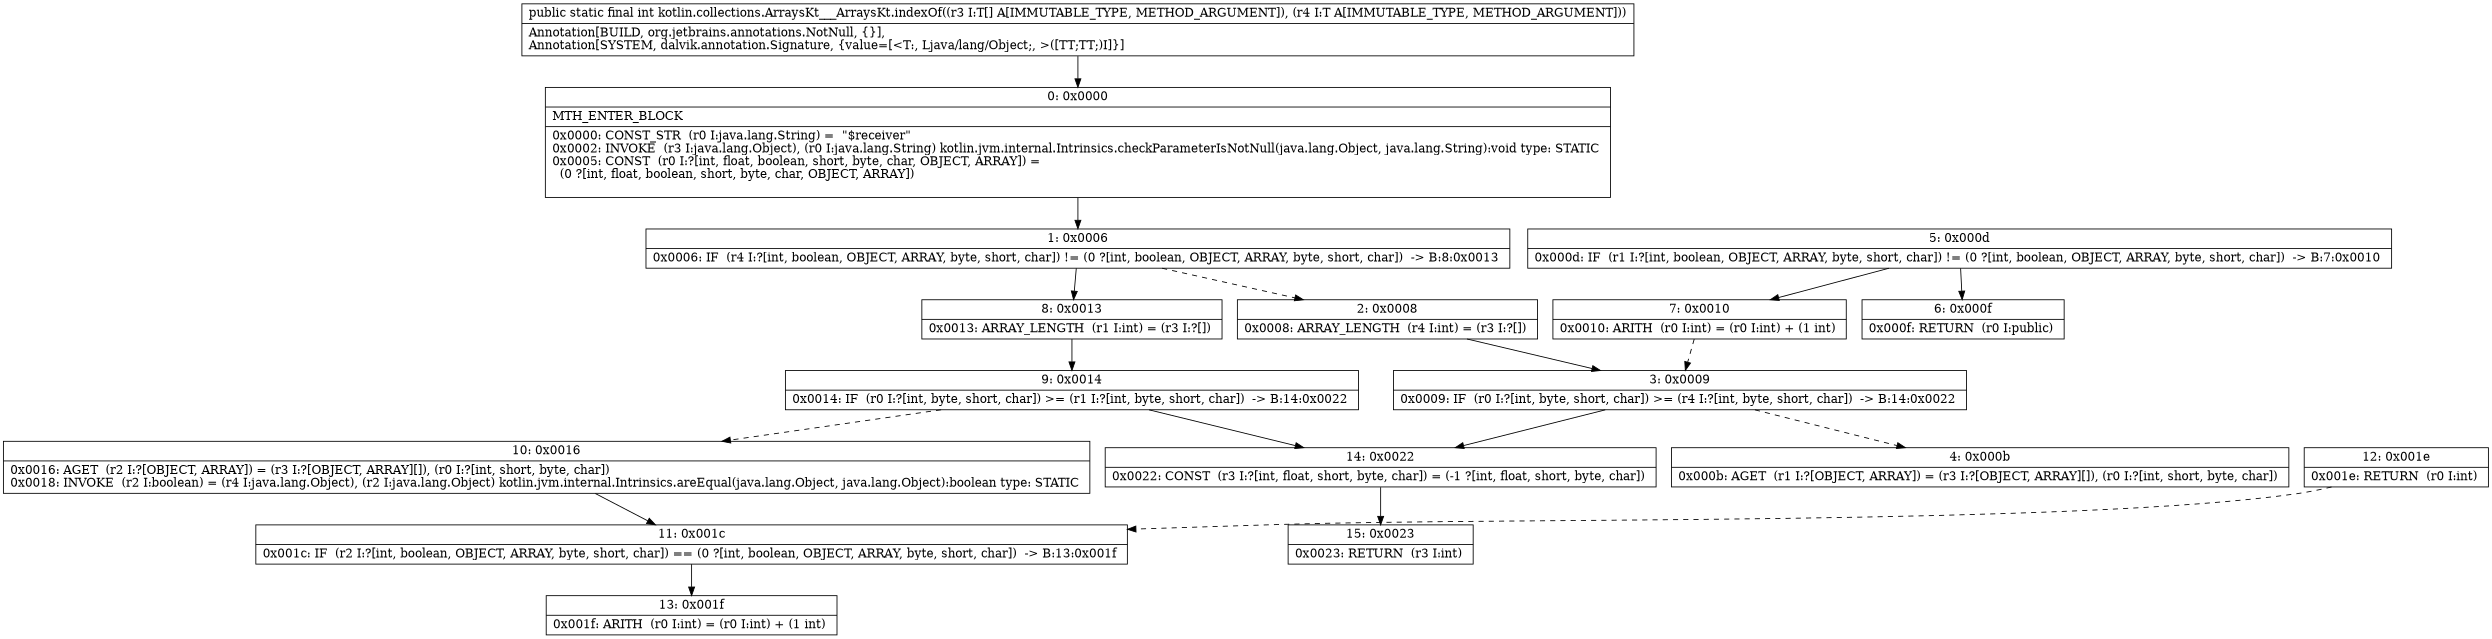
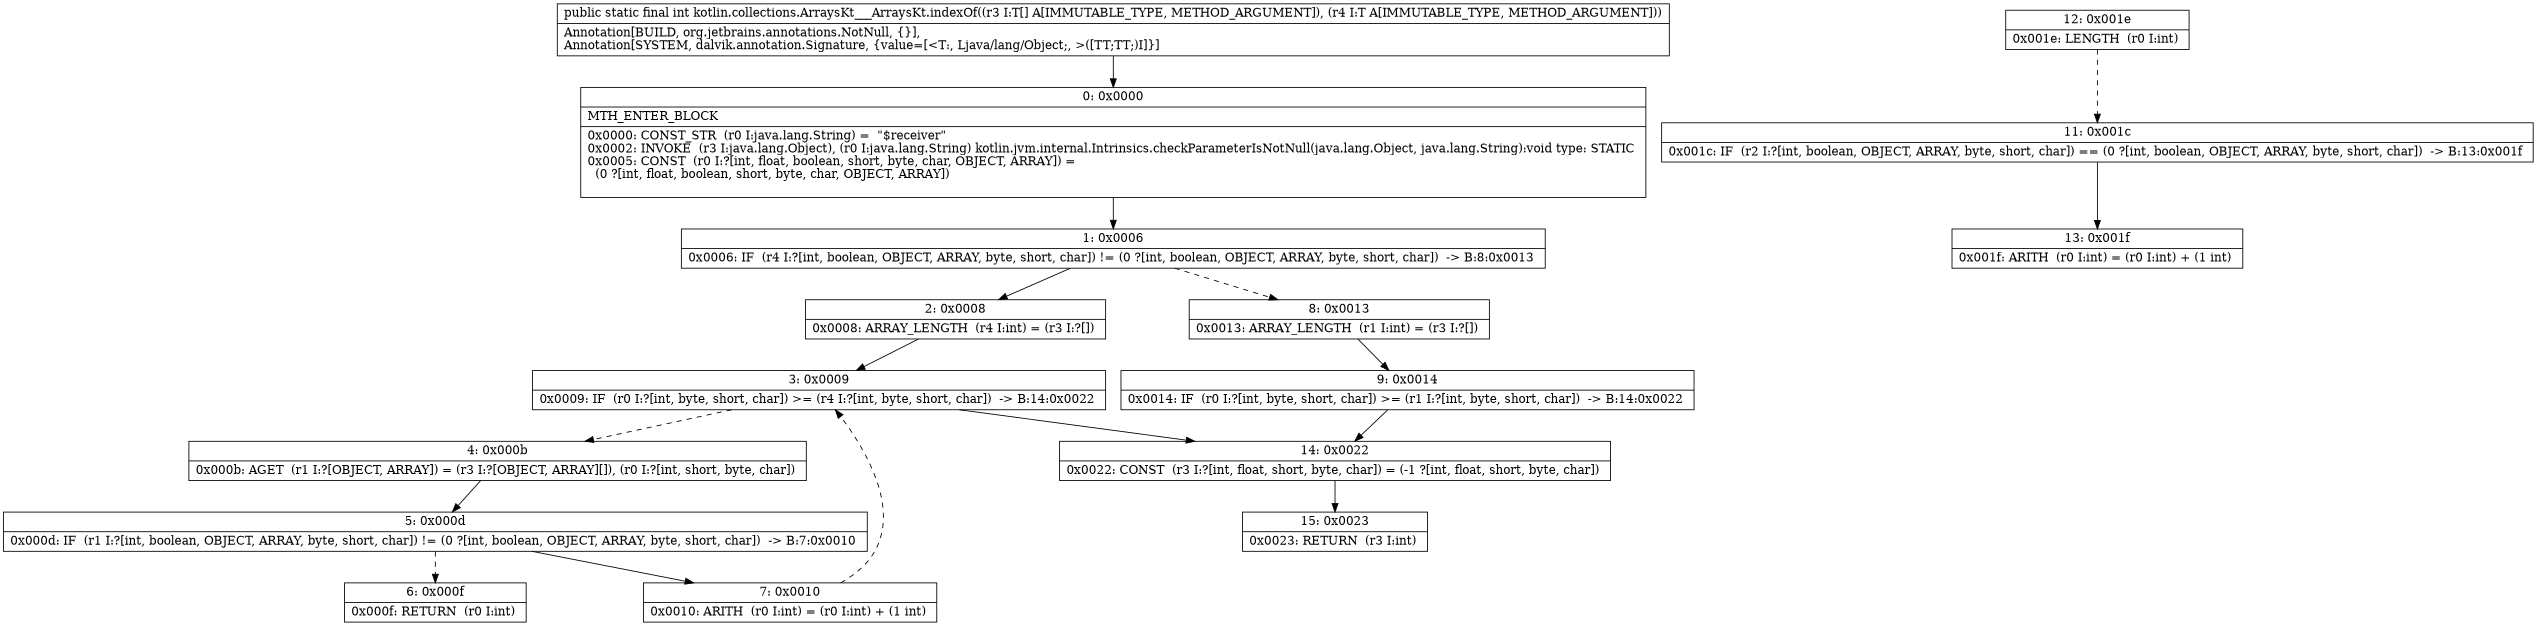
edge "1: 0x0006" -> "8: 0x0013": style solid -> dashed
edge "5: 0x000d" -> "6: 0x000f": style solid -> dashed
edge "1: 0x0006" -> "2: 0x0008": style dashed -> solid
node "6: 0x000f": text "0x000f: RETURN  (r0 I:public)" -> "0x000f: RETURN  (r0 I:int)"
node "10: 0x0016": removed
node "12: 0x001e": text "0x001e: RETURN  (r0 I:int)" -> "0x001e: LENGTH  (r0 I:int)"
edge "4: 0x000b" -> "5: 0x000d": added
